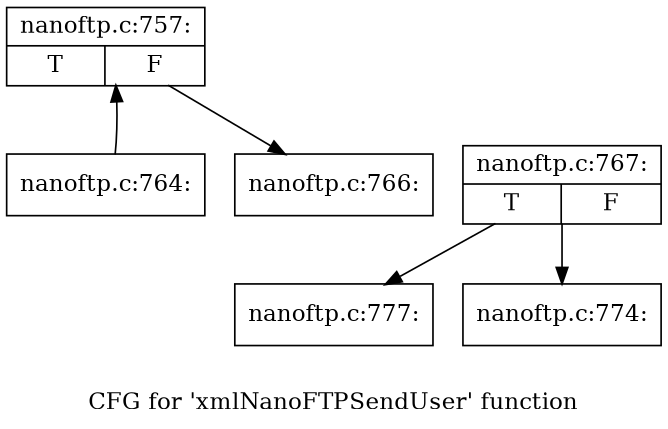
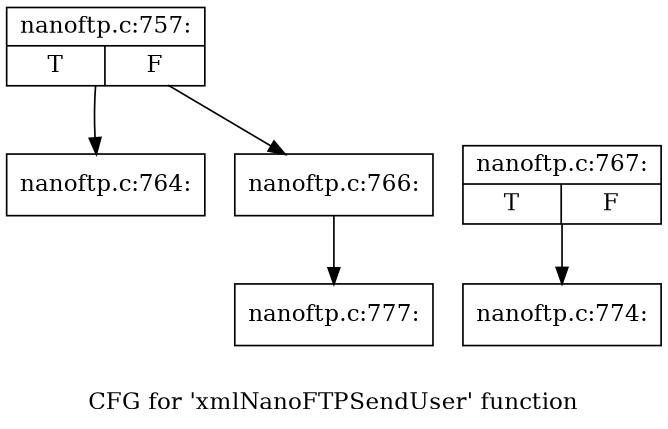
edge "nanoftp.c:764:" -> "nanoftp.c:757:": reversed
edge "nanoftp.c:767:" -> "nanoftp.c:777:": now "nanoftp.c:766:" -> "nanoftp.c:777:"
